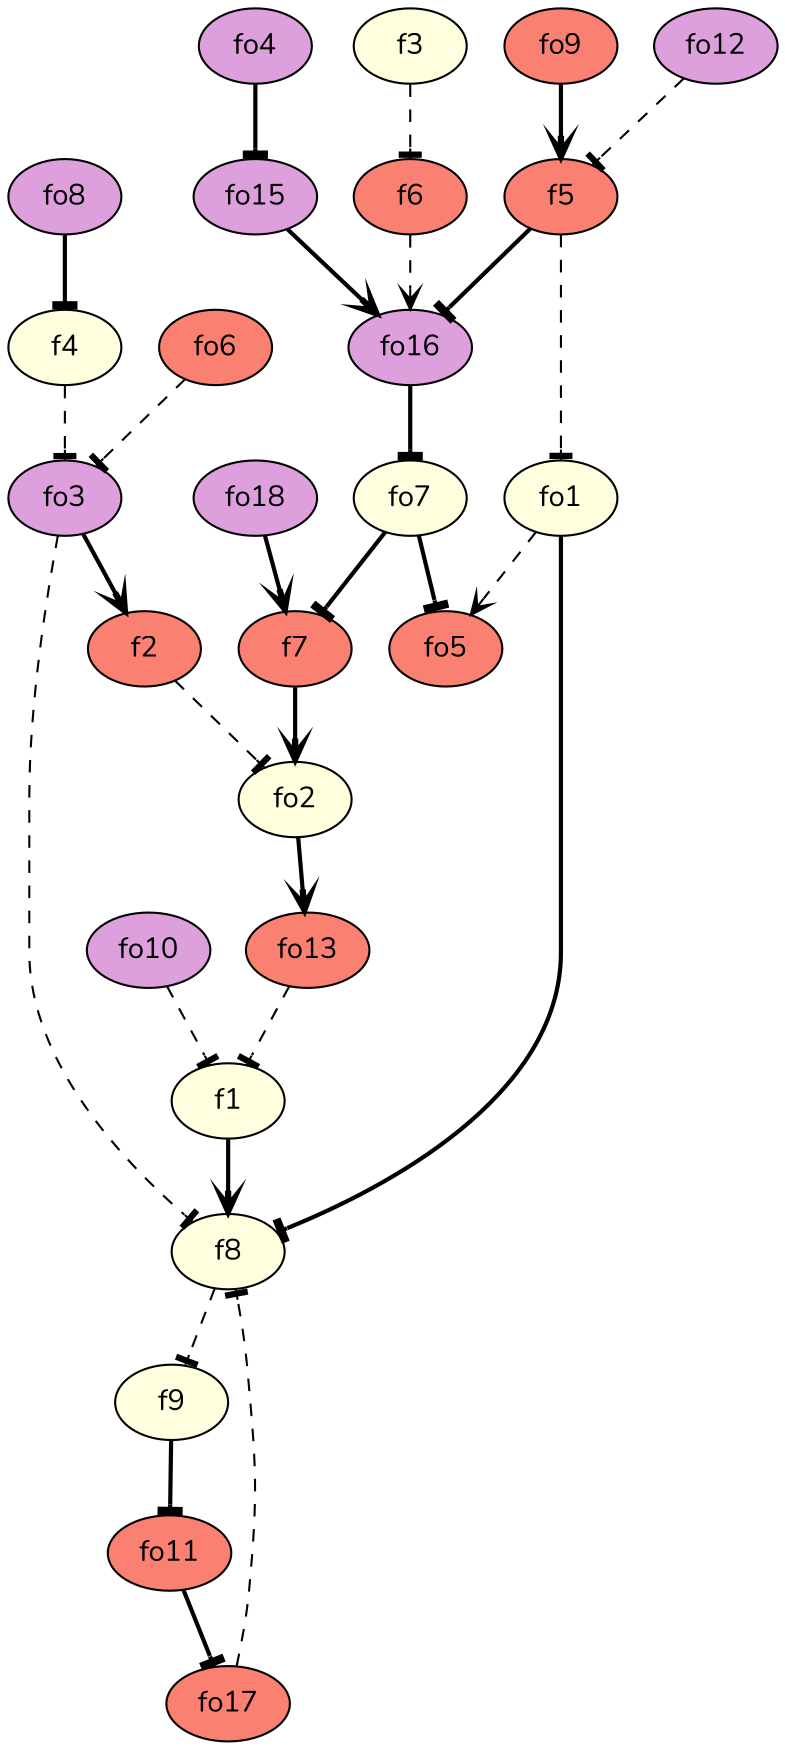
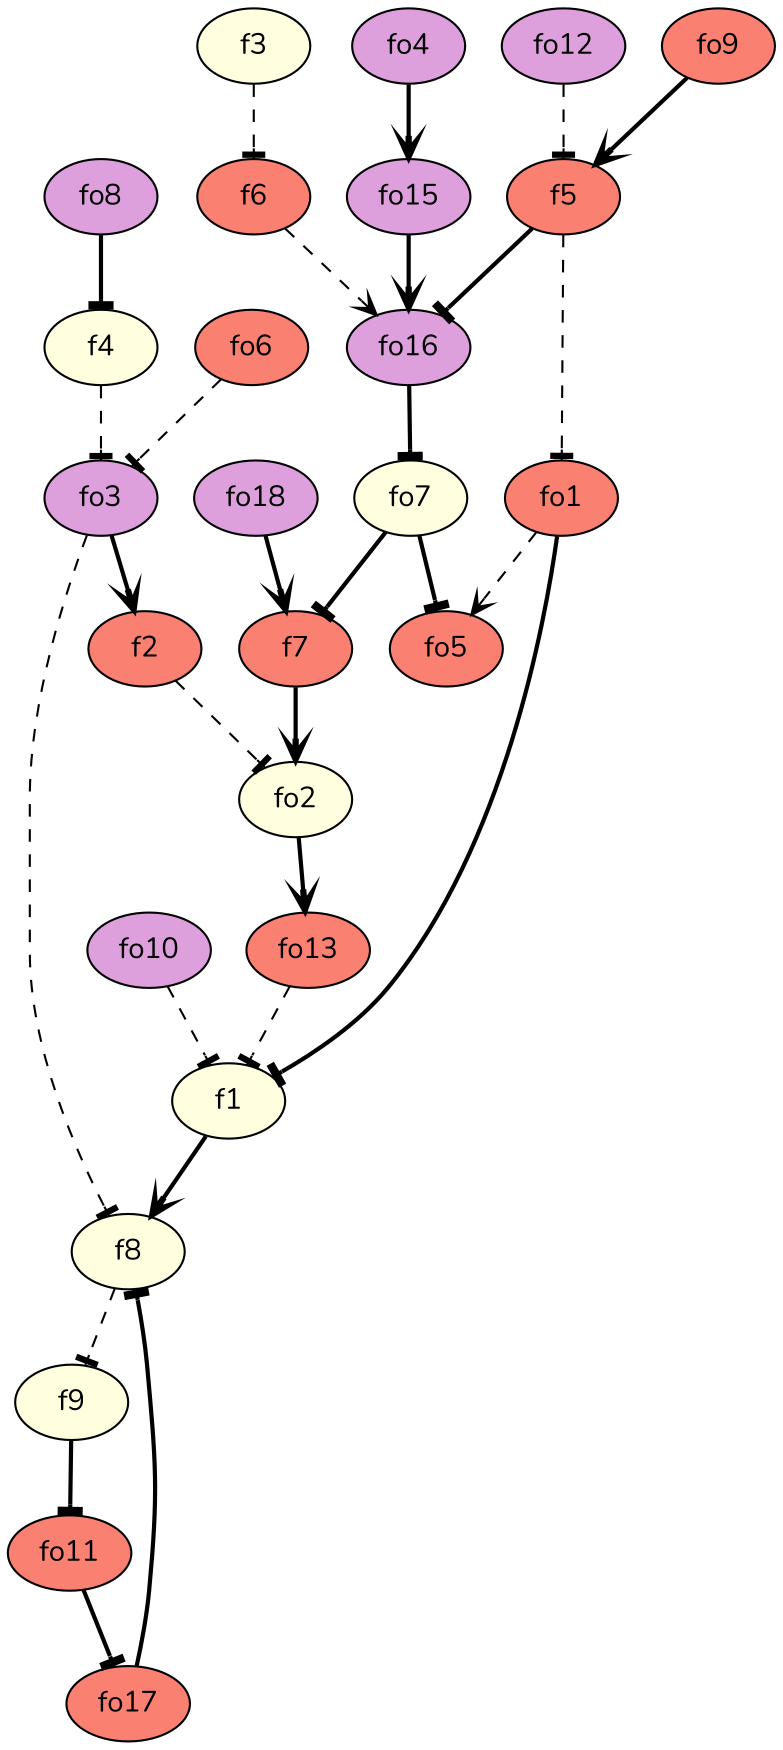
edge "fo4" -> "fo15": arrowhead tee -> vee
node "fo1": fillcolor lightyellow -> salmon
edge "fo1" -> "f8": now "fo1" -> "f1"
edge "fo17" -> "f8": style dashed -> bold
